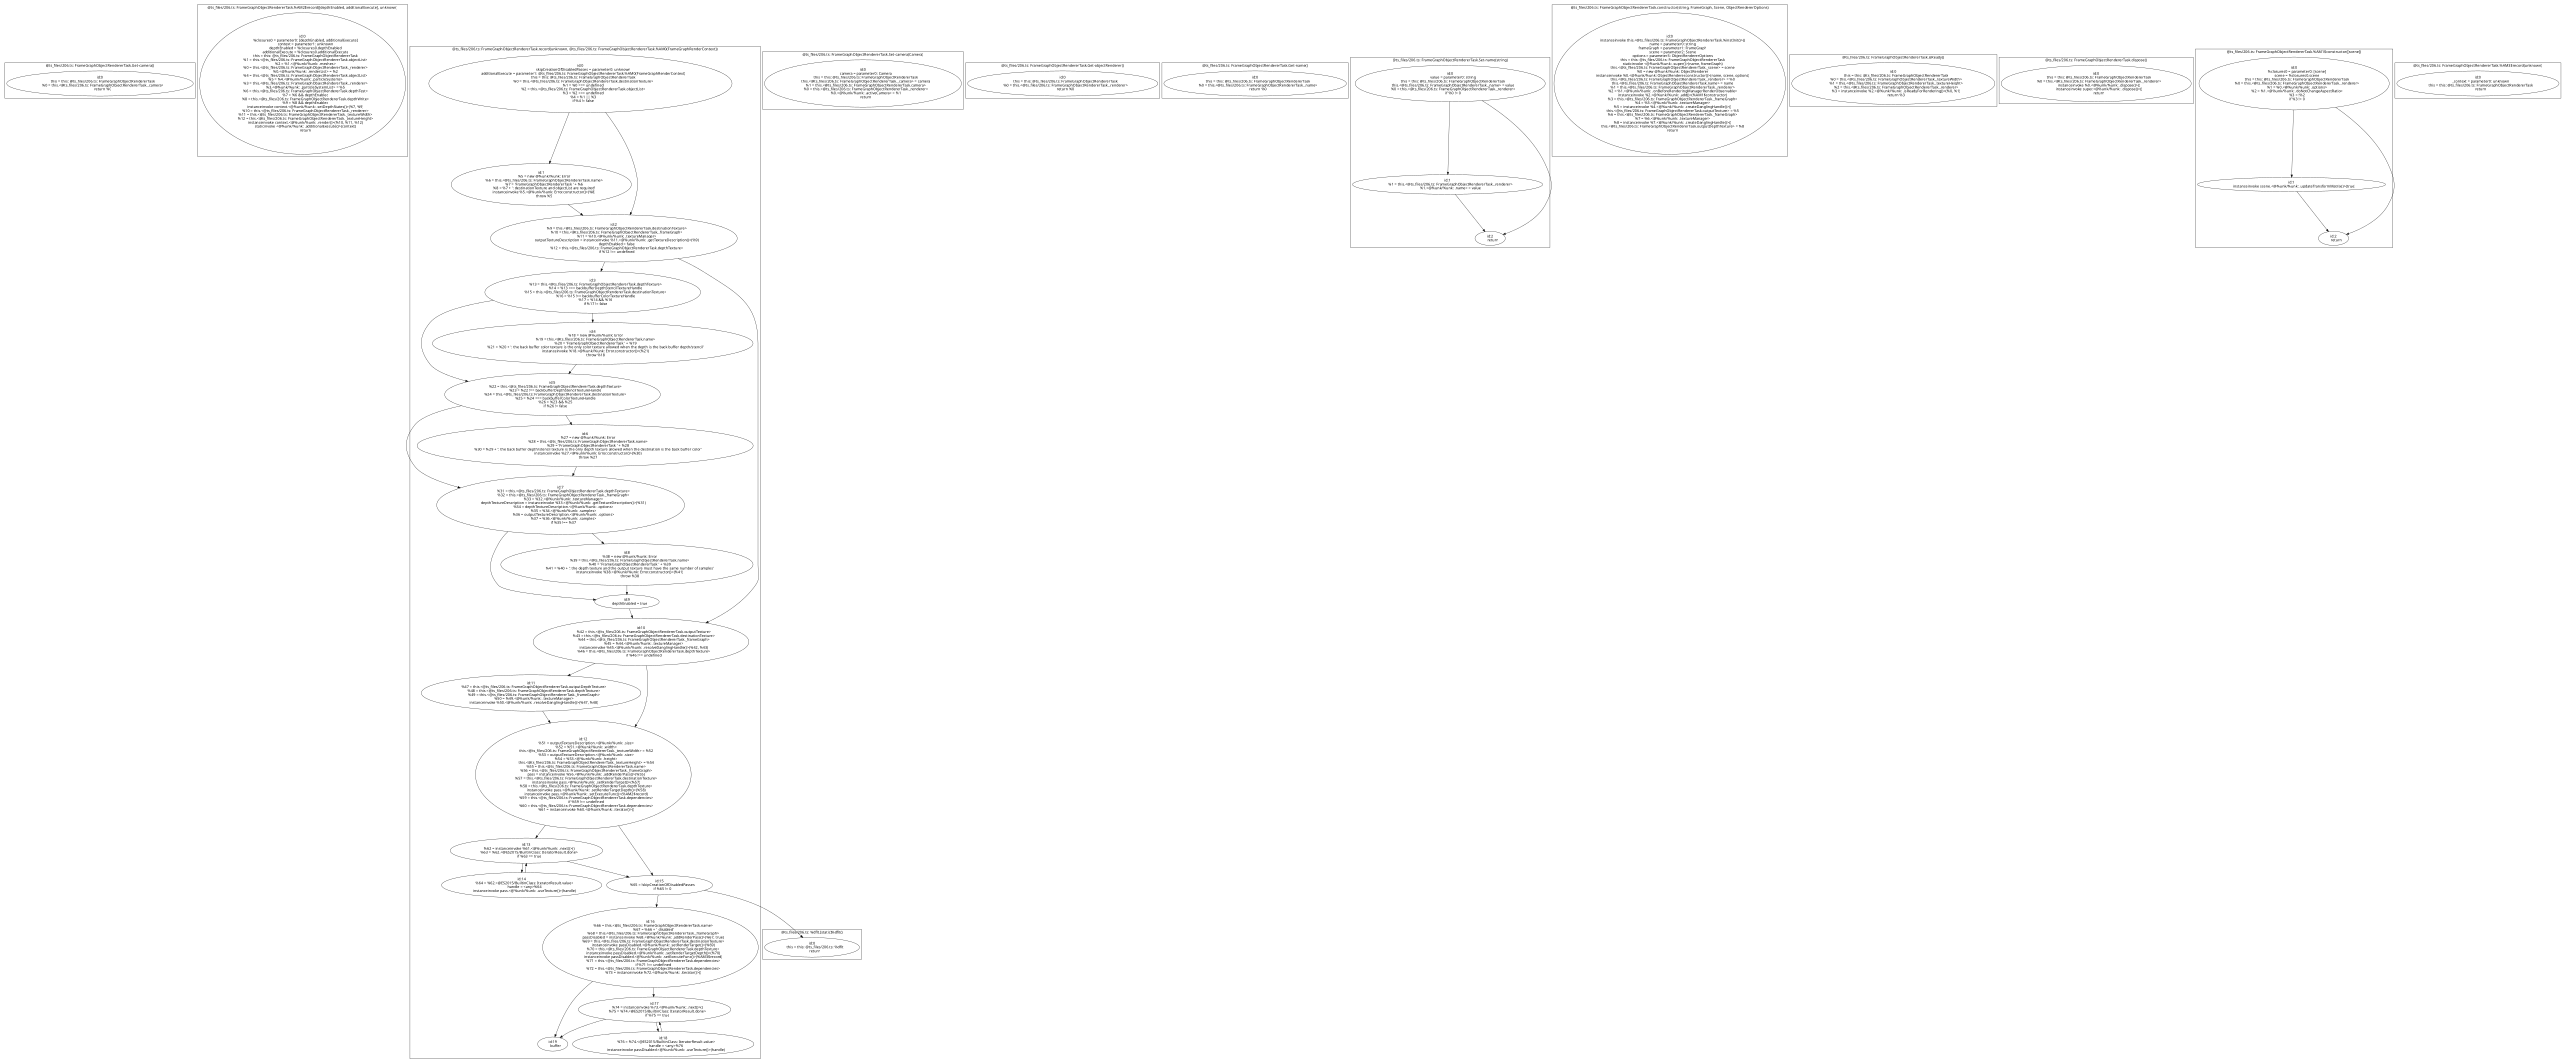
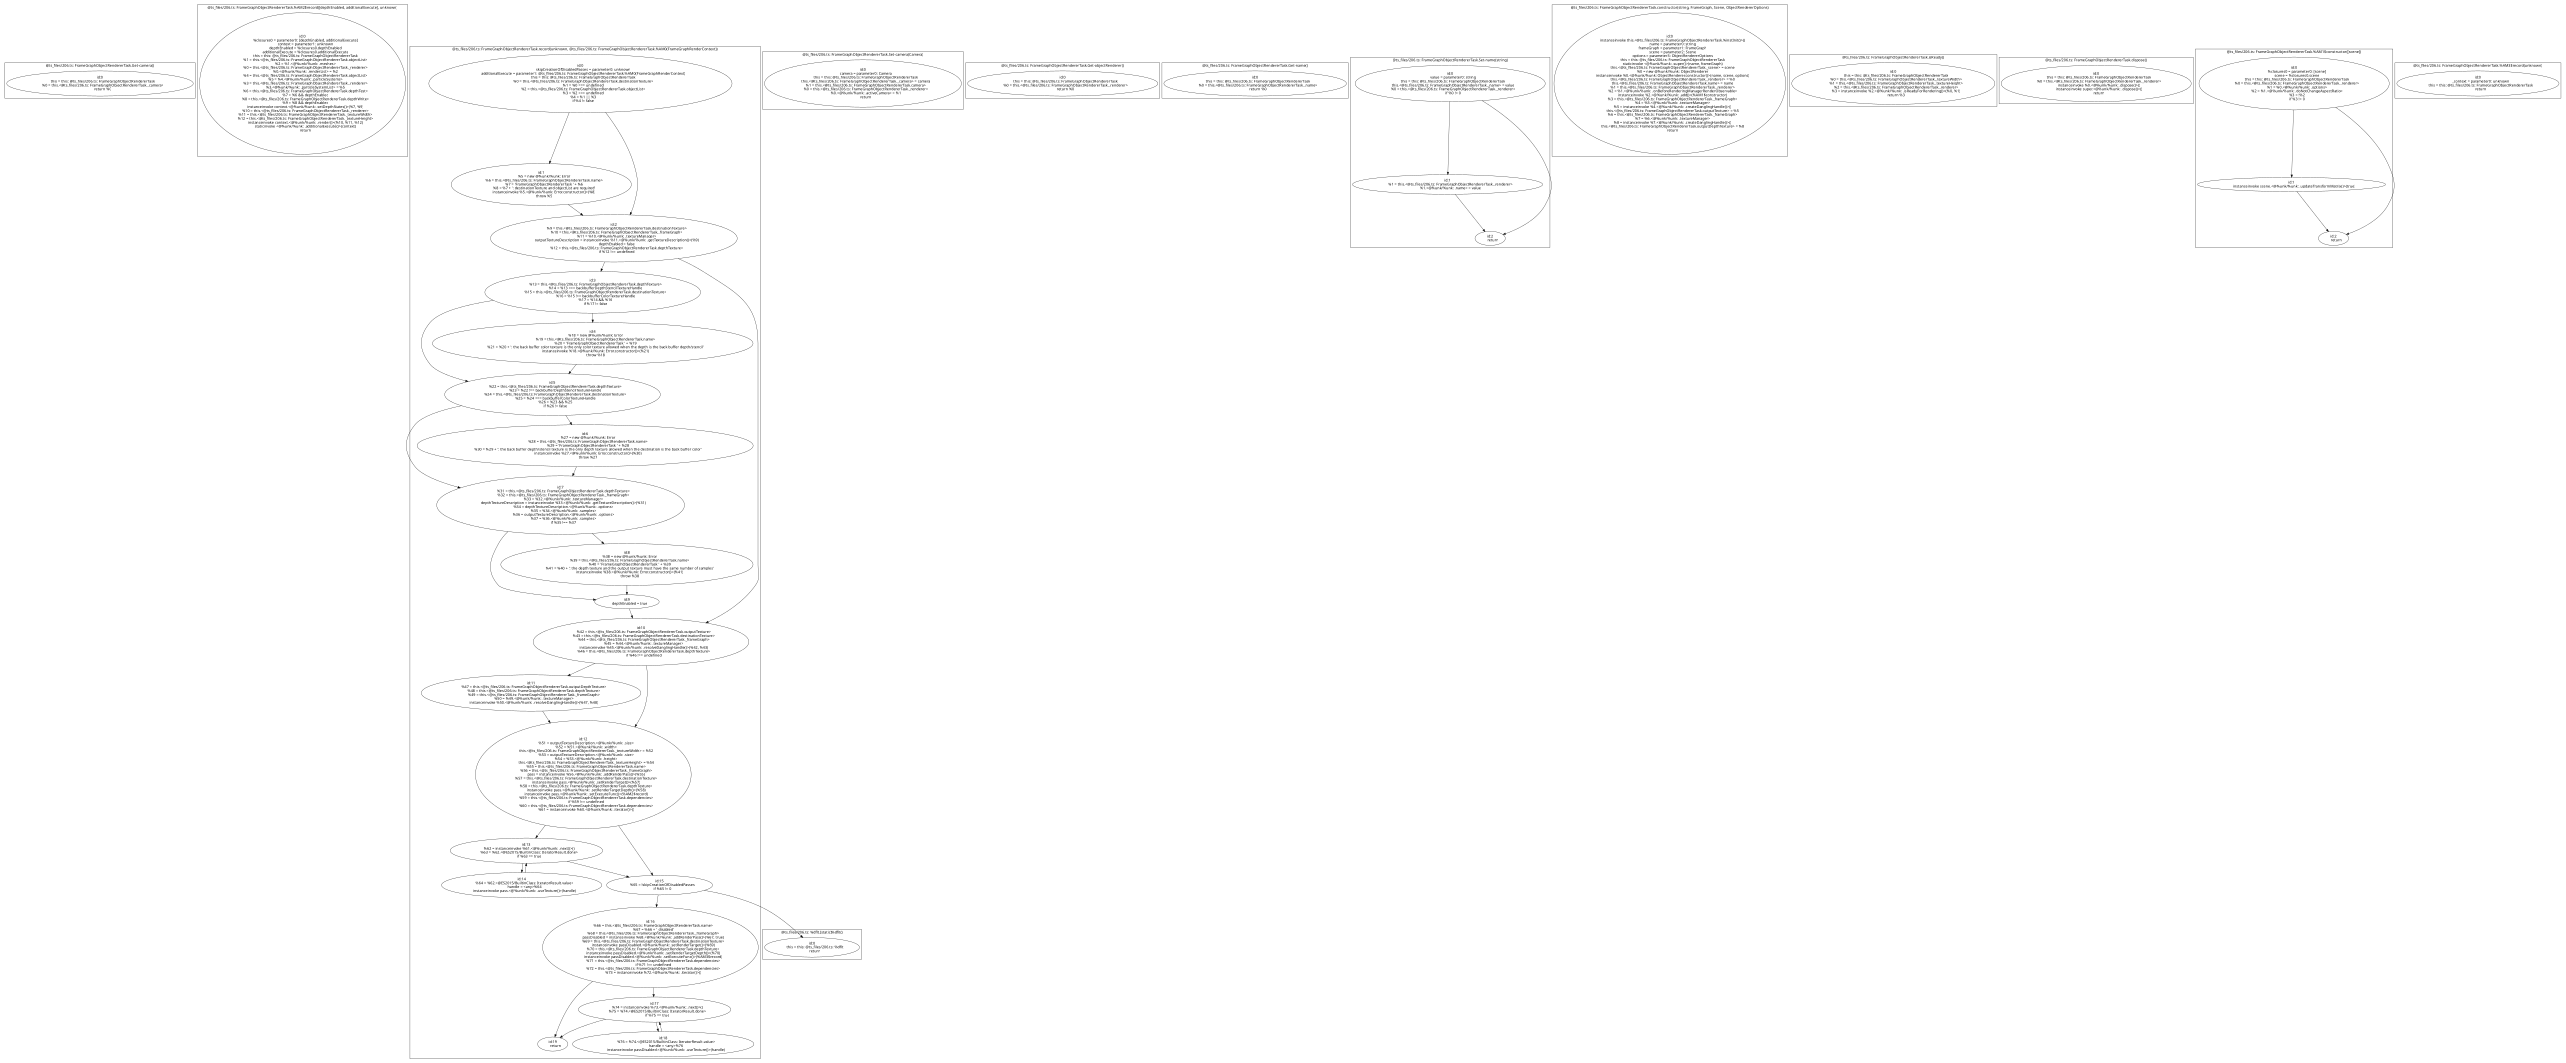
node "id:19 buffer": label "id:19 buffer" -> "id:19 return"
